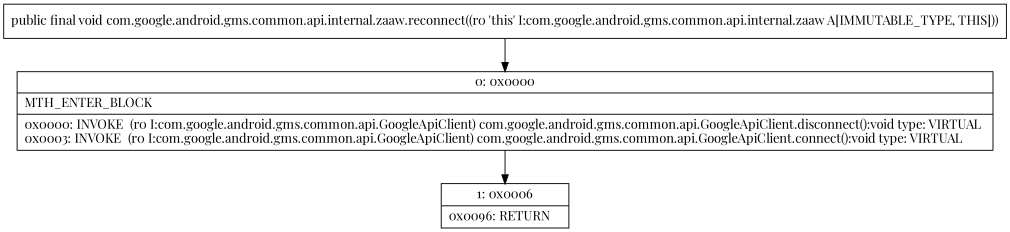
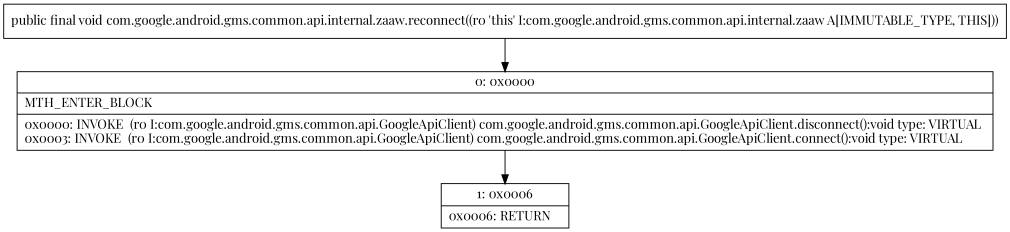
node "1: 0x0006": text "0x0096: RETURN" -> "0x0006: RETURN"
